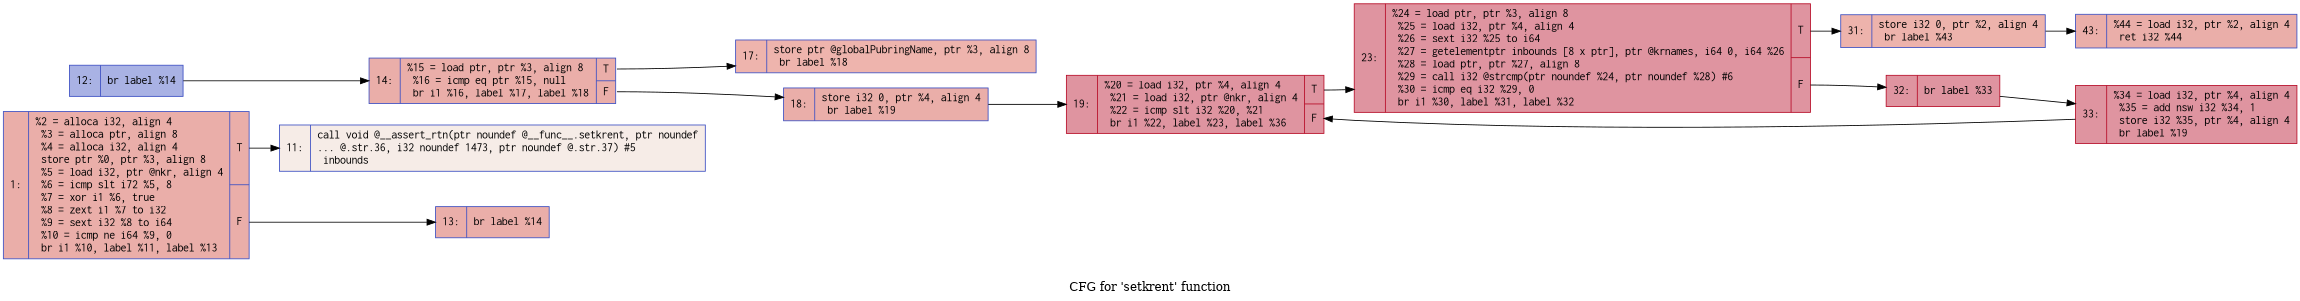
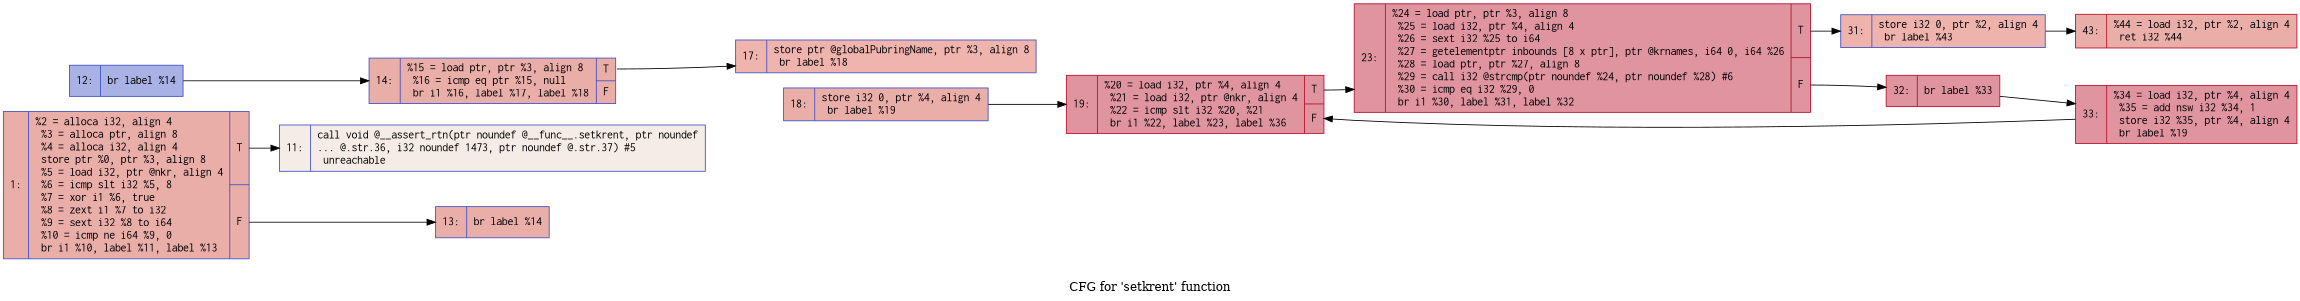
node "43:": color #3d50c3ff -> #b70d28ff
edge "14:" -> "18:": removed
node "11:": text "inbounds" -> "unreachable"
node "1:": text "%6 = icmp slt i72 %5, 8" -> "%6 = icmp slt i32 %5, 8"
